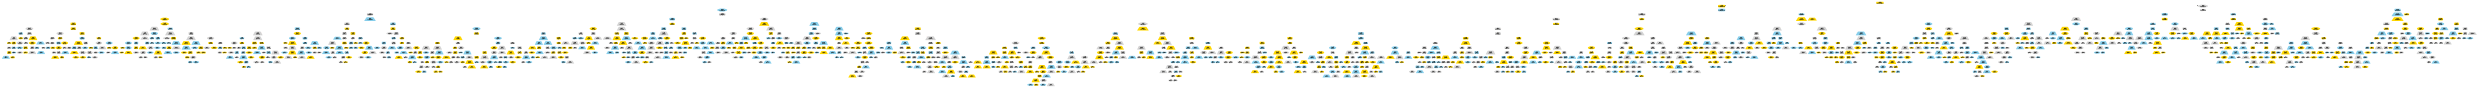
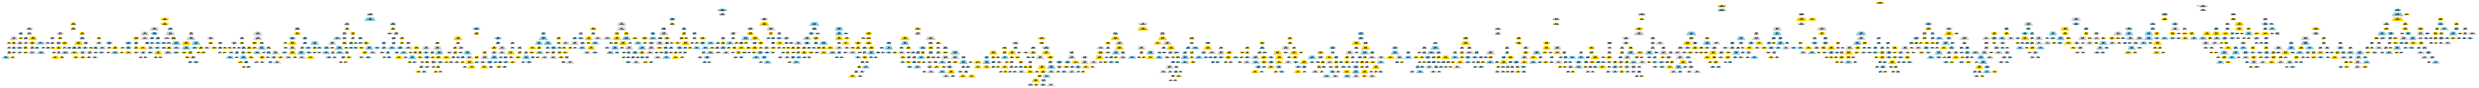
node "gini = 0.0 samples = 7 value = [0, 0, 0, 13]": fillcolor skyblue -> gold
node "gini = 0.0 samples = 17 value = [0, 0, 25, 0]": added
